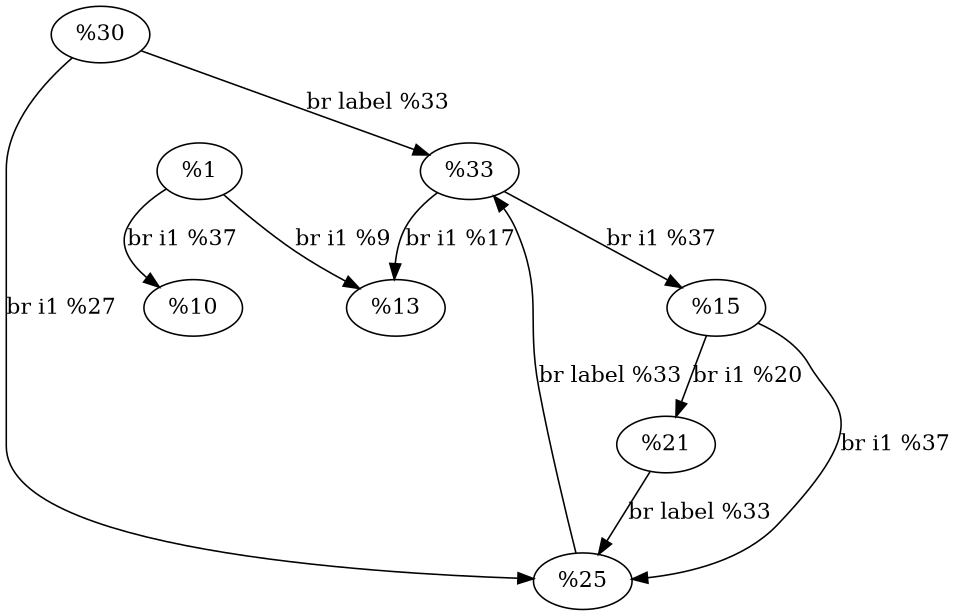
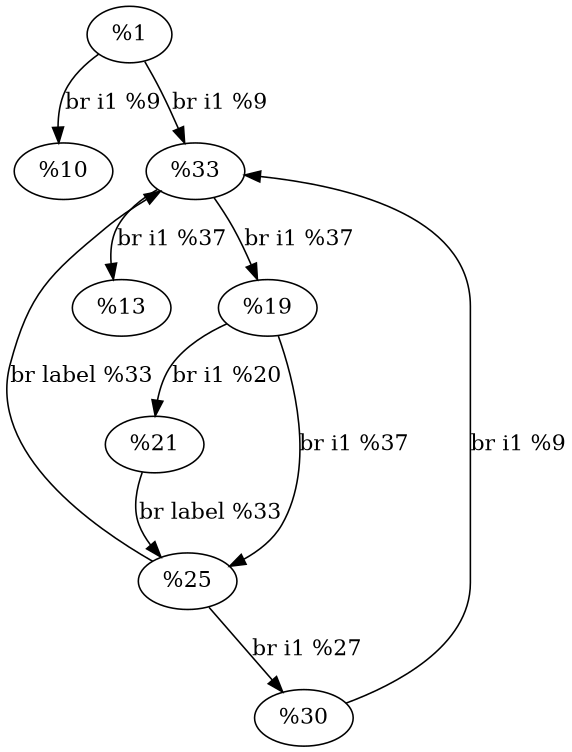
edge "%30" -> "%33": label "br label %33" -> "br i1 %9"
edge "%1" -> "%10": label "br i1 %37" -> "br i1 %9"
edge "%33" -> "%13": label "br i1 %17" -> "br i1 %37"
edge "%1" -> "%13": now "%1" -> "%33"
node "%15": label "%15" -> "%19"
edge "%30" -> "%25": reversed
